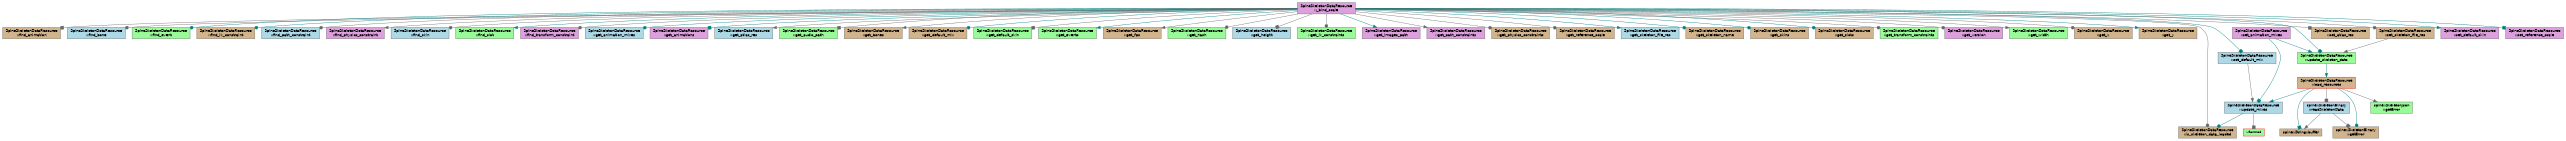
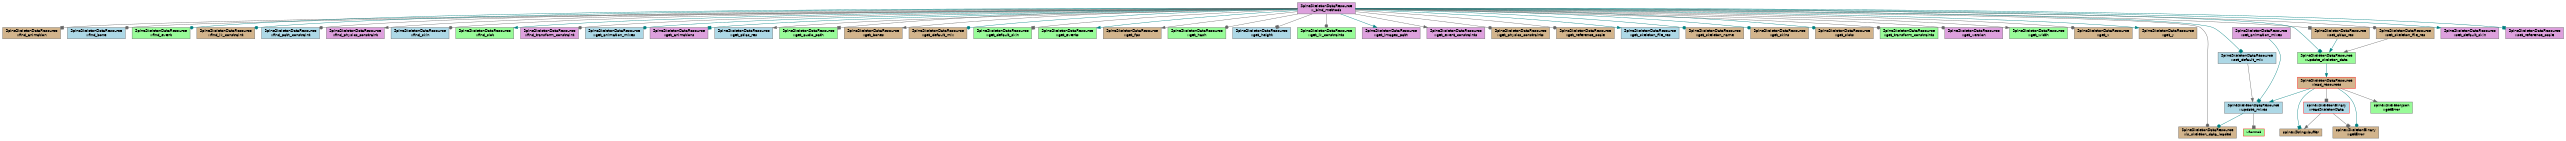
node "SpineSkeletonDataResource ::_bind_scale": label "SpineSkeletonDataResource ::_bind_scale" -> "SpineSkeletonDataResource ::_bind_methods"
node "SpineSkeletonDataResource ::get_path_constraints": label "SpineSkeletonDataResource ::get_path_constraints" -> "SpineSkeletonDataResource ::get_event_constraints"
edge "SpineSkeletonDataResource ::set_animation_mixes" -> "SpineSkeletonDataResource ::update_skeleton_data": now "SpineSkeletonDataResource ::set_atlas_res" -> "SpineSkeletonDataResource ::update_skeleton_data"
